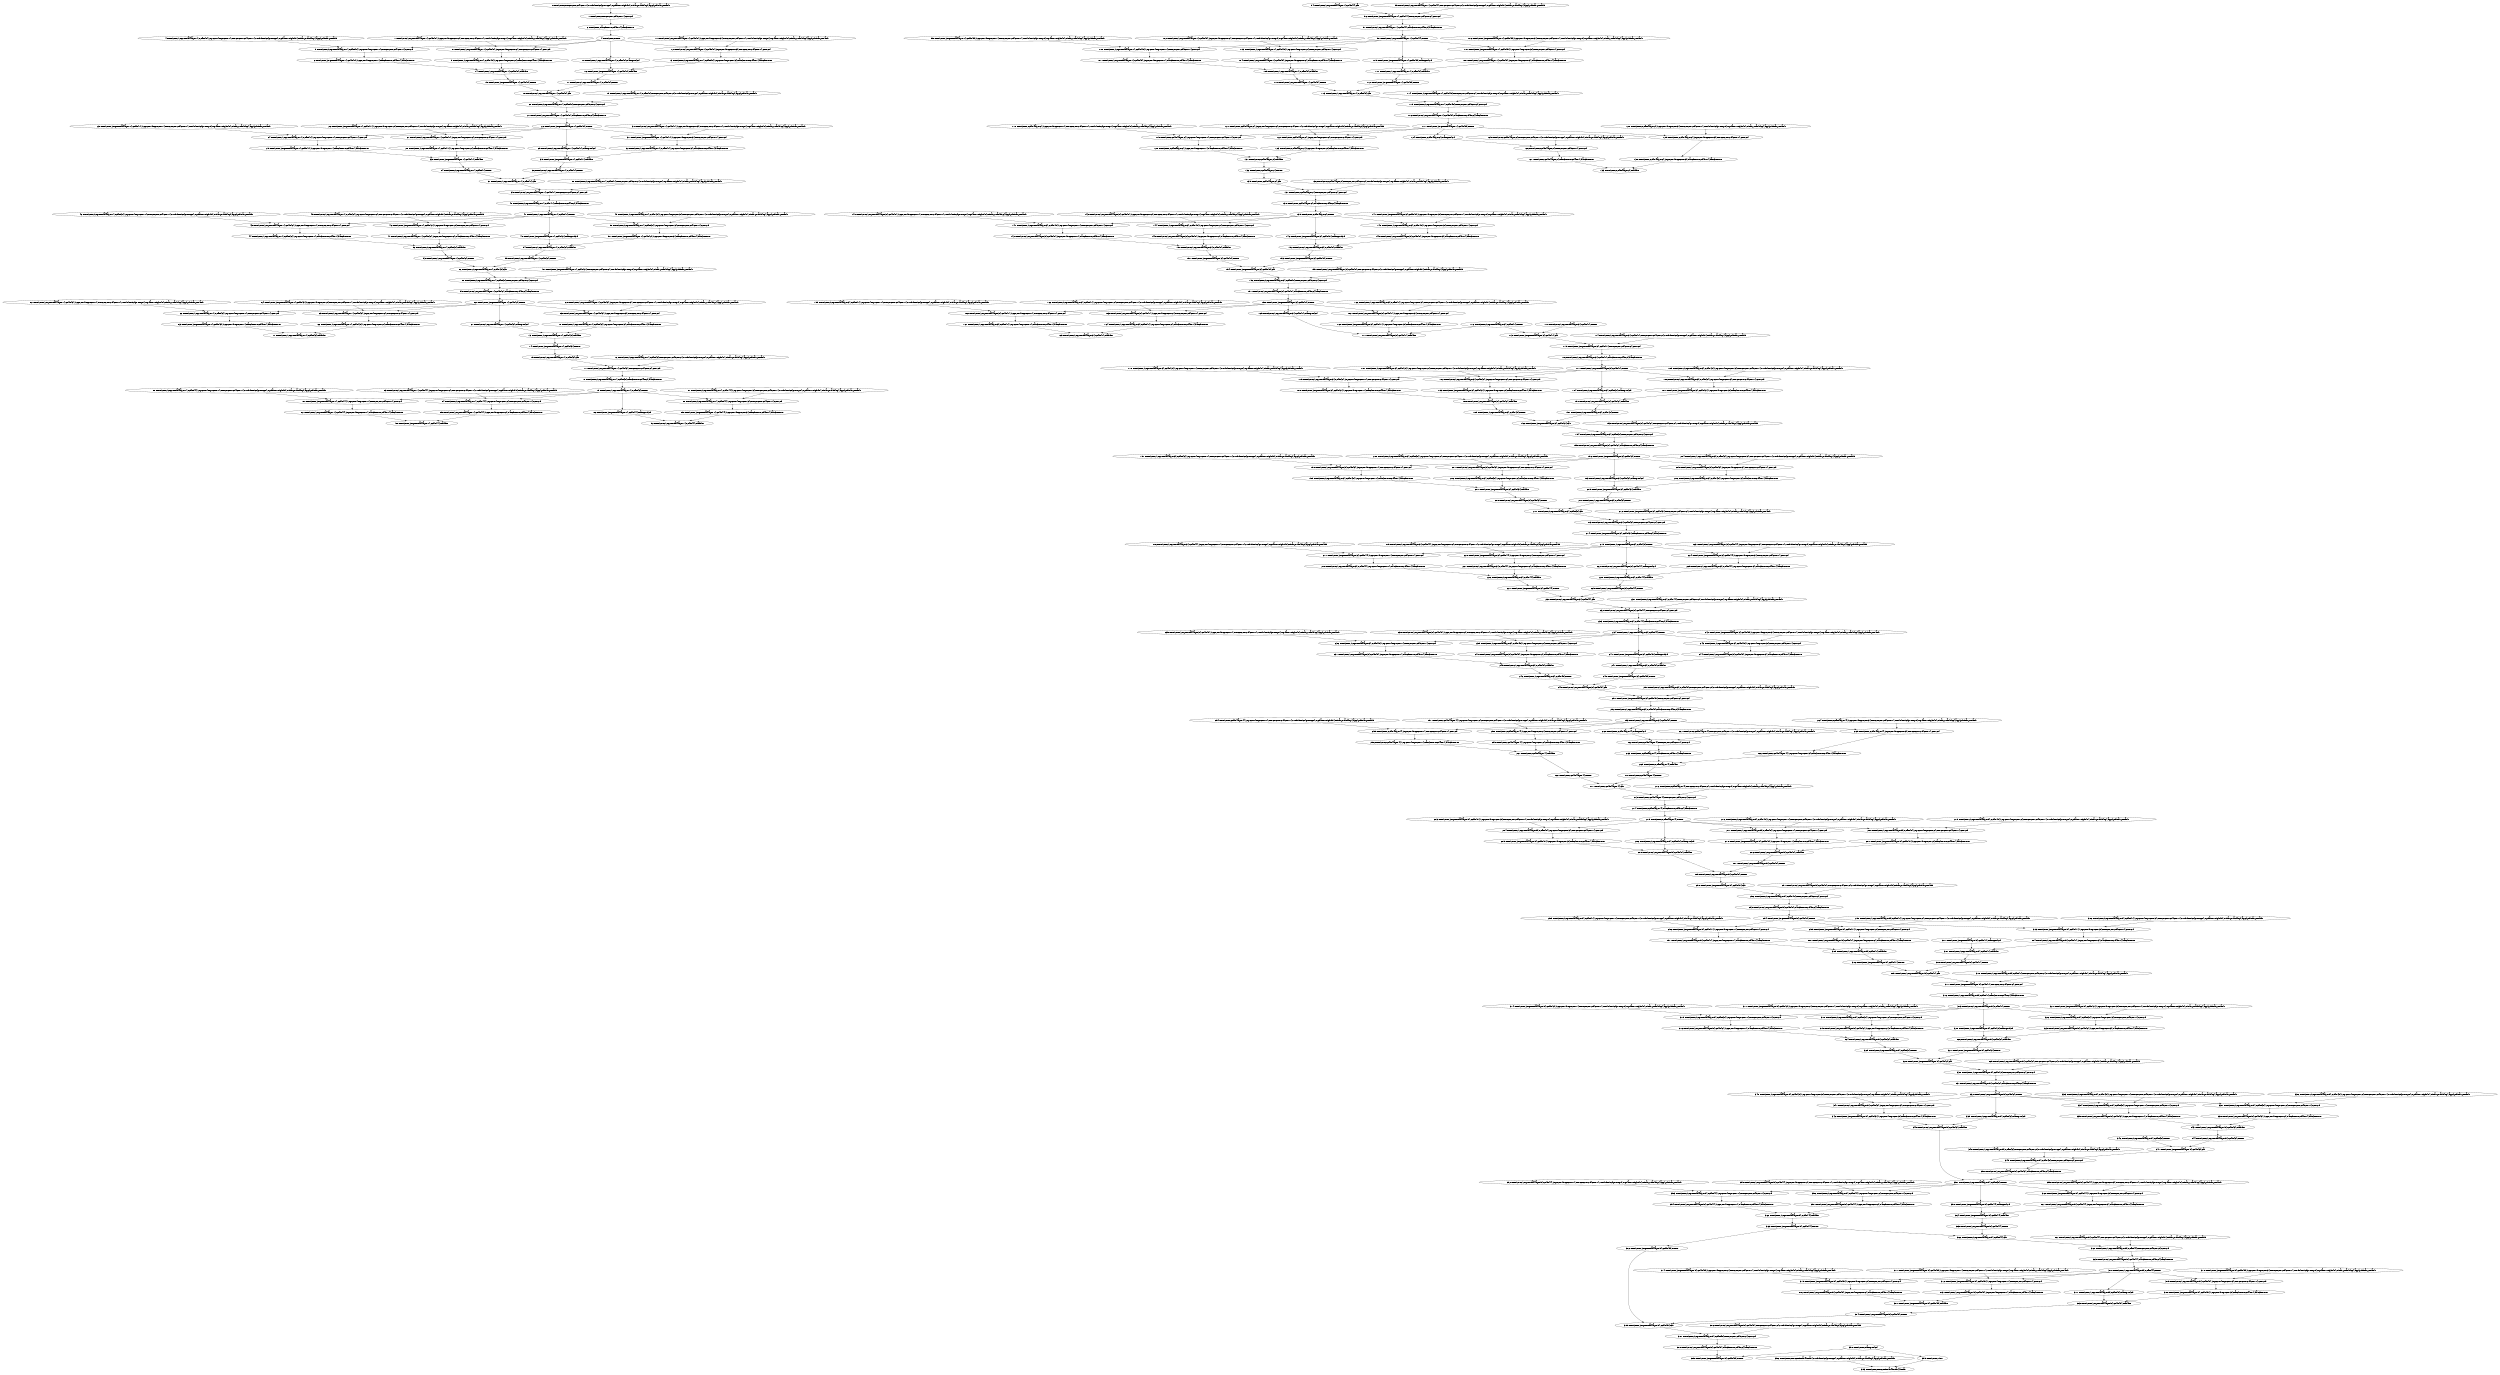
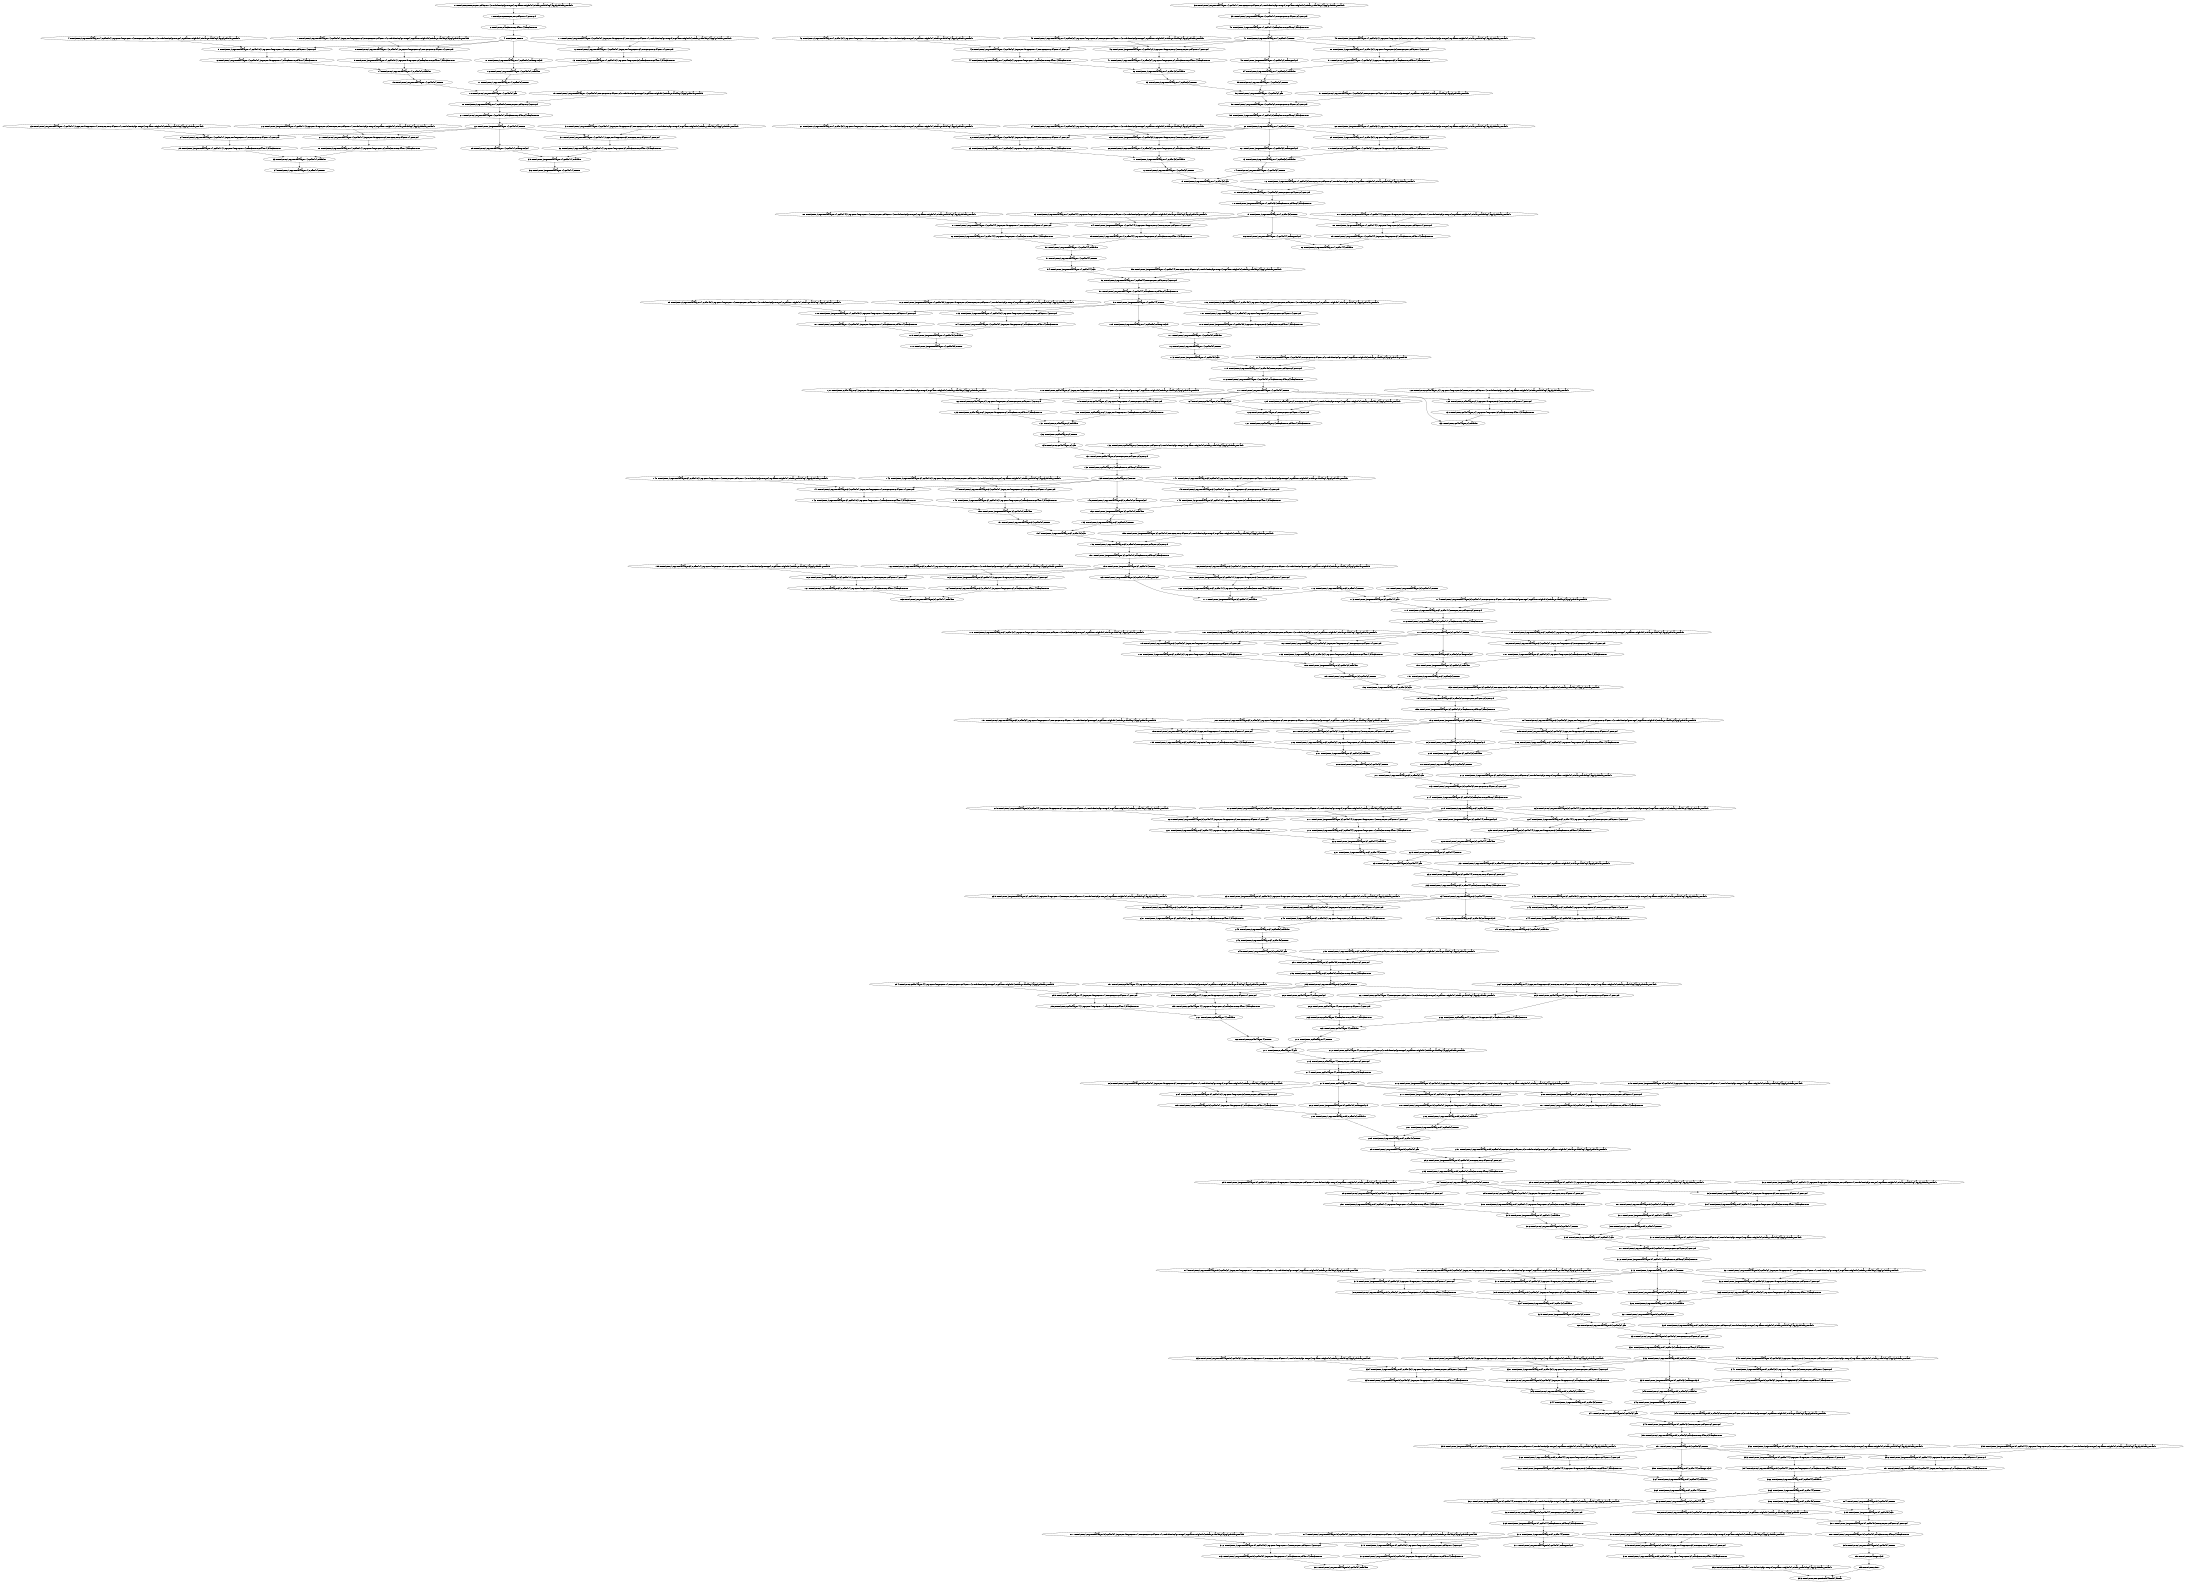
edge "110 PNASNet/Sequential[layer1]/CellB[5]/RELU" -> "113 PNASNet/Sequential[layer1]/CellB[5]/cat": removed
edge "127 PNASNet/CellB[layer2]/BatchNorm2d[bn1]/batch_norm" -> "133 PNASNet/CellB[layer2]/__add__": now "117 PNASNet/Sequential[layer1]/CellB[5]/RELU" -> "133 PNASNet/CellB[layer2]/__add__"
node "72 PNASNet/Sequential[layer1]/CellB[3]/RELU": added
node "37 PNASNet/Sequential[layer1]/CellB[1]/cat": removed
node "91 PNASNet/Sequential[layer1]/CellB[4]/RELU": added
edge "222 PNASNet/Sequential[layer3]/CellB[4]/max_pool2d" -> "228 PNASNet/Sequential[layer3]/CellB[4]/__add__": removed
node "248 PNASNet/Sequential[layer3]/CellB[5]/RELU": removed
edge "345 PNASNet/Sequential[layer5]/CellB[3]/__add__" -> "351 PNASNet/Sequential[layer5]/CellB[3]/RELU": now "345 PNASNet/Sequential[layer5]/CellB[3]/__add__" -> "346 PNASNet/Sequential[layer5]/CellB[3]/RELU"
node "383 PNASNet/Sequential[layer5]/CellB[5]/__add__": removed
edge "390 PNASNet/max_pool2d" -> "389 PNASNet/Sequential[layer5]/CellB[5]/RELU": reversed
